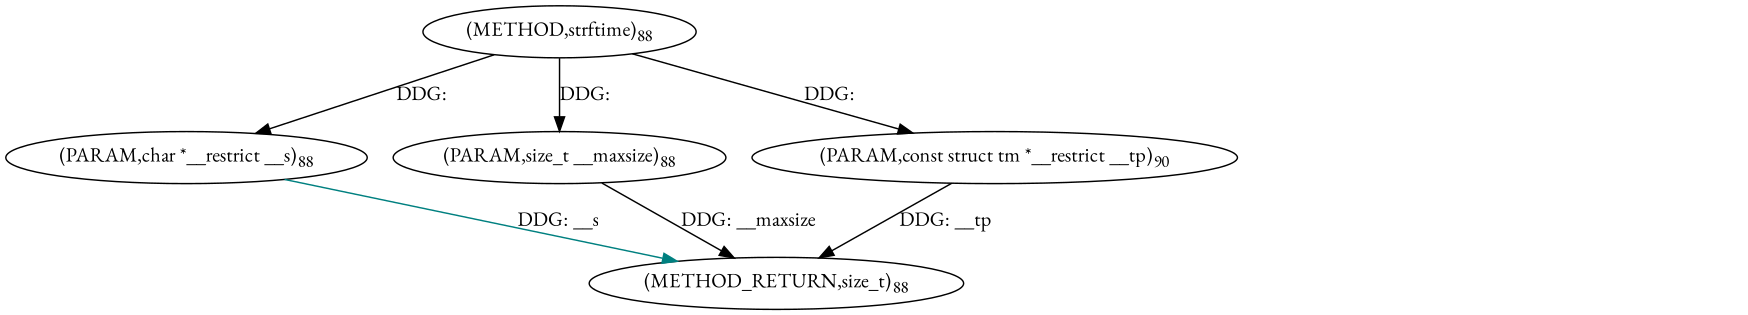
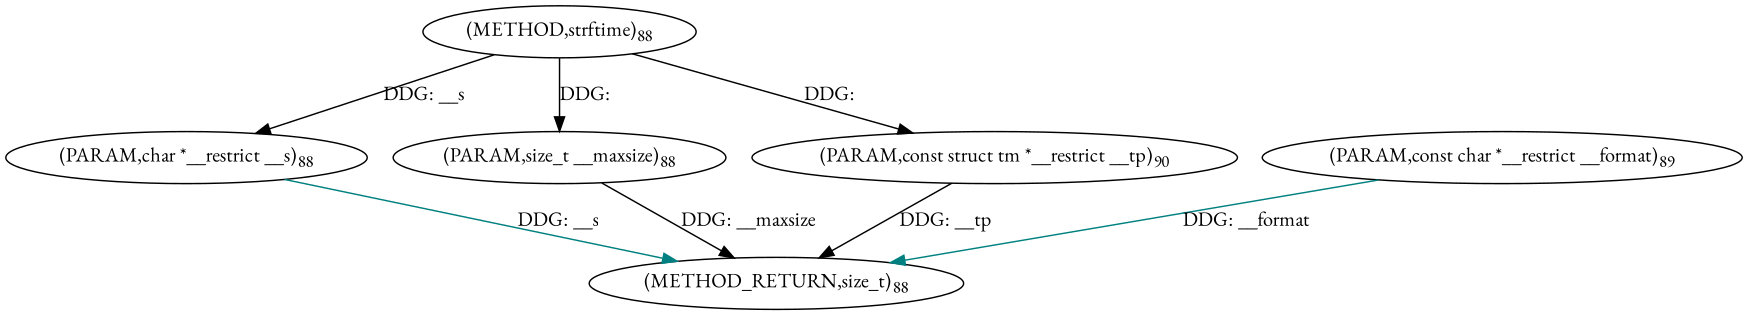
edge "(METHOD,strftime)" -> "(PARAM,char *__restrict __s)": label "DDG: " -> "DDG: __s"
node "(PARAM,const char *__restrict __format)": added
